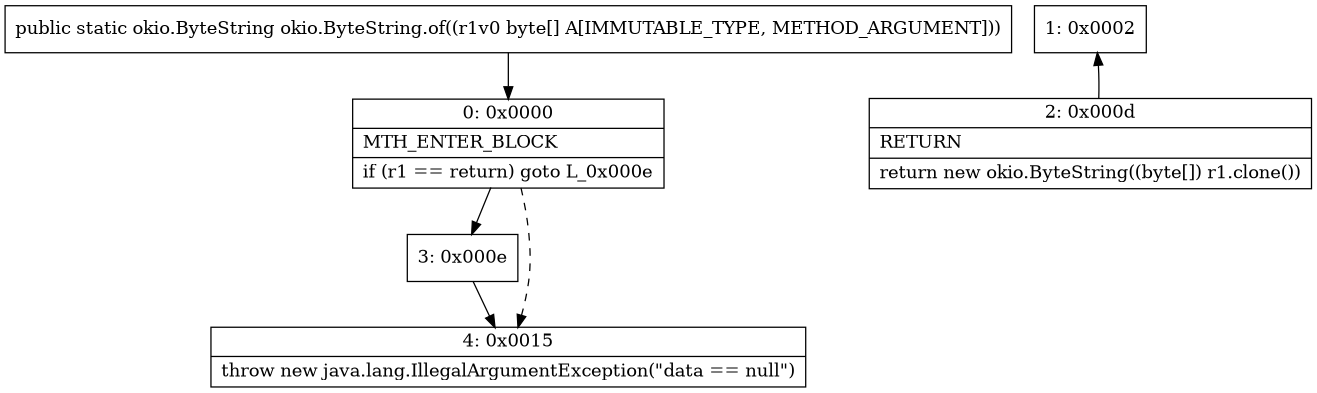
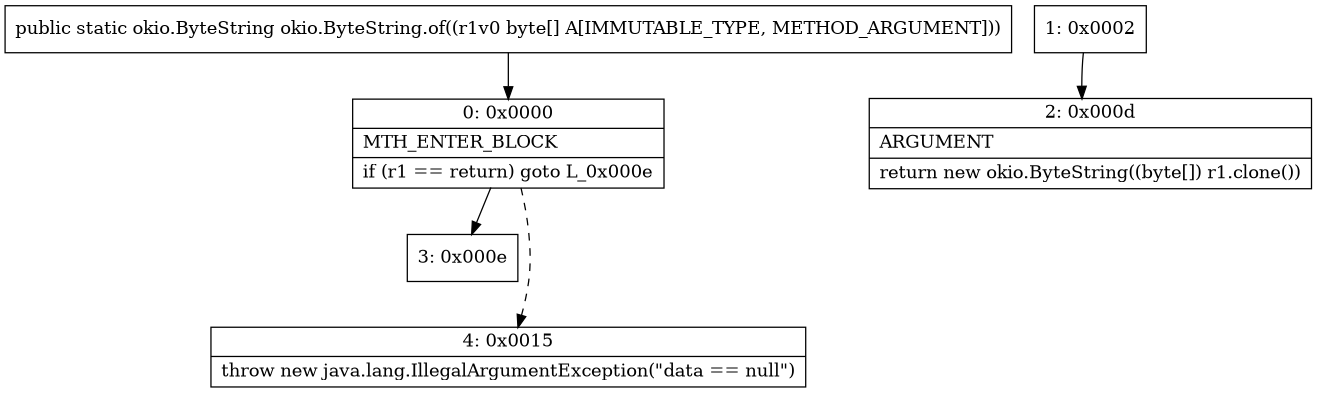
edge "2: 0x000d" -> "1: 0x0002": reversed
node "2: 0x000d": text "RETURN" -> "ARGUMENT"
edge "3: 0x000e" -> "4: 0x0015": removed
